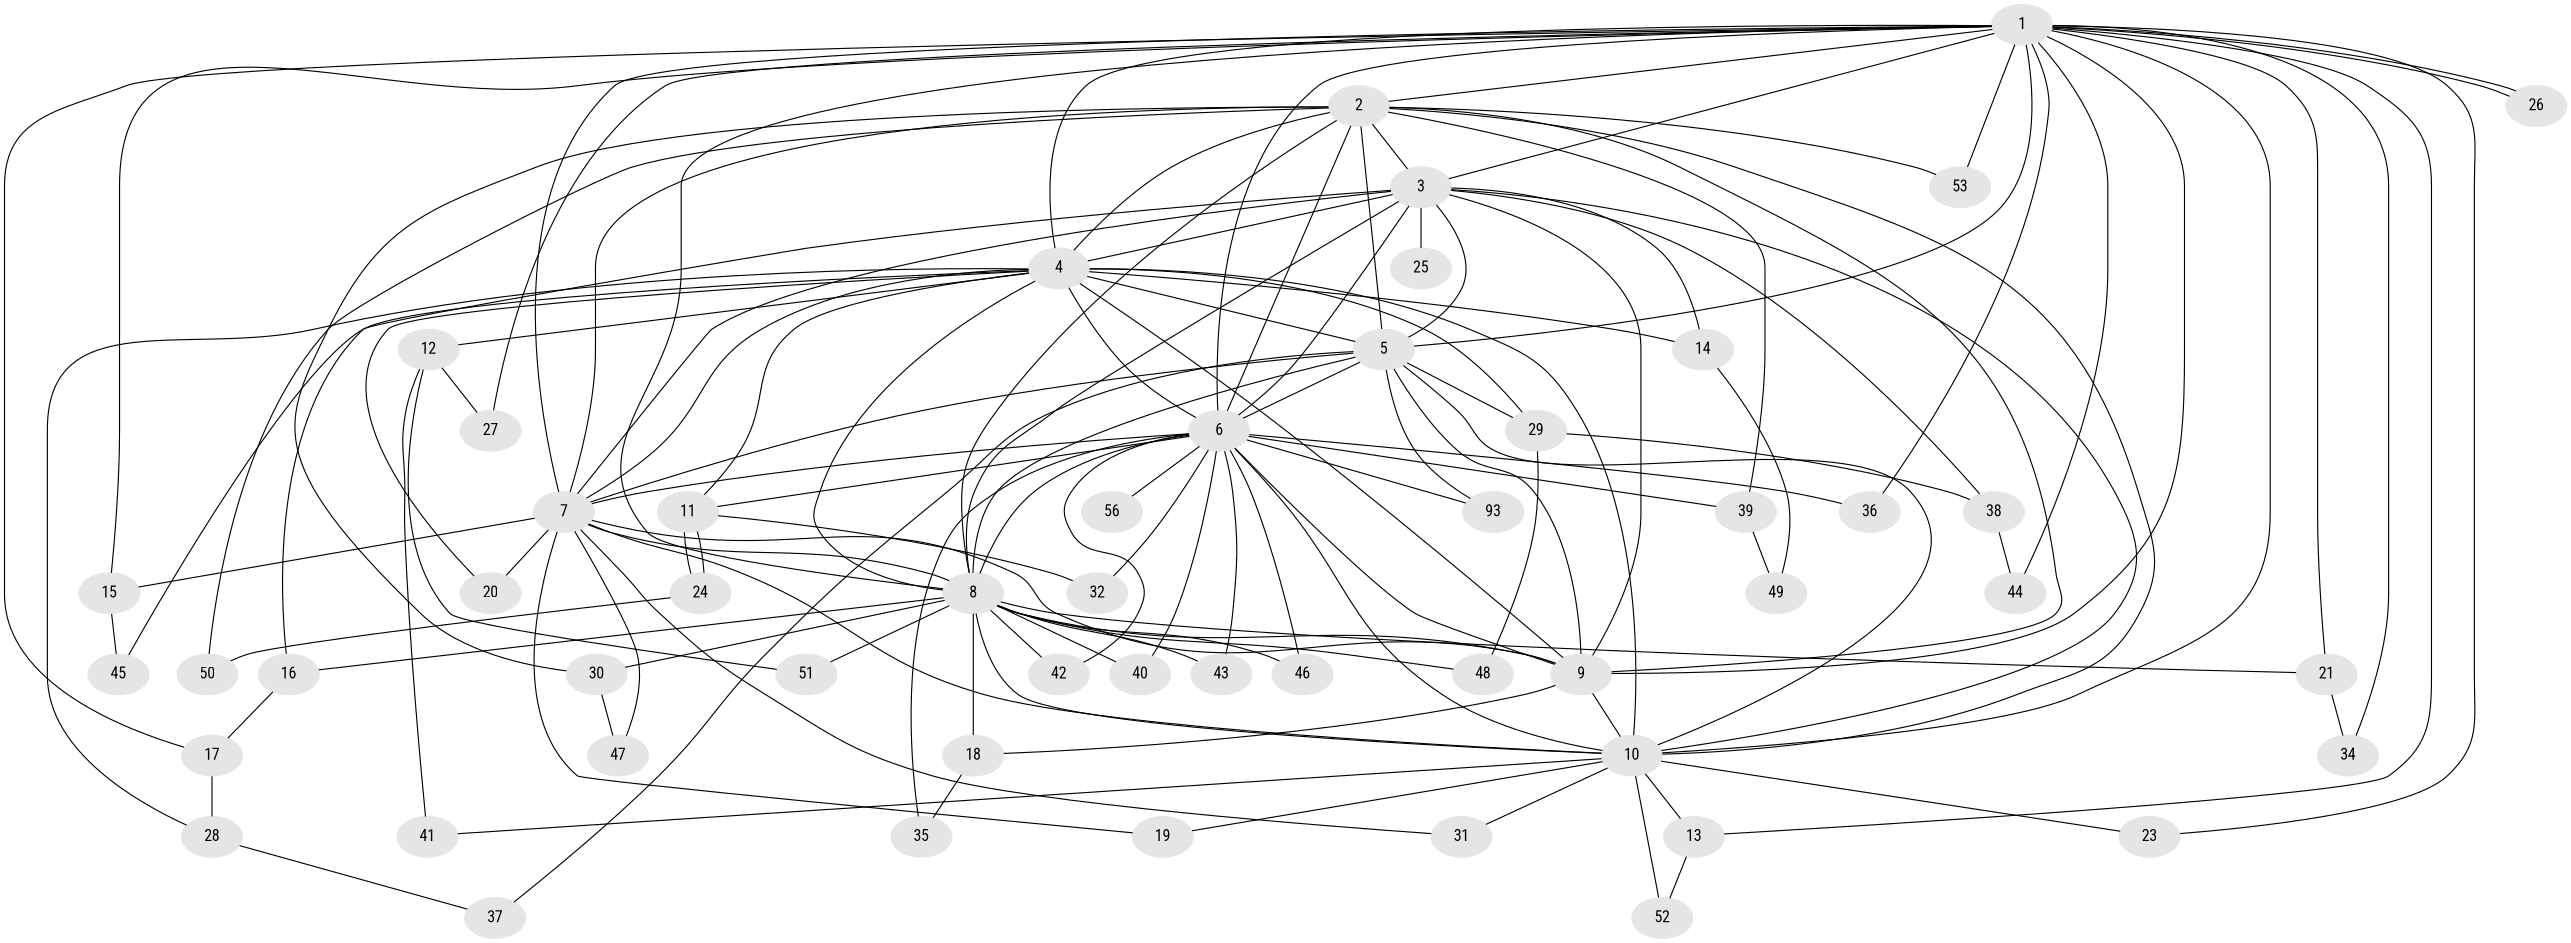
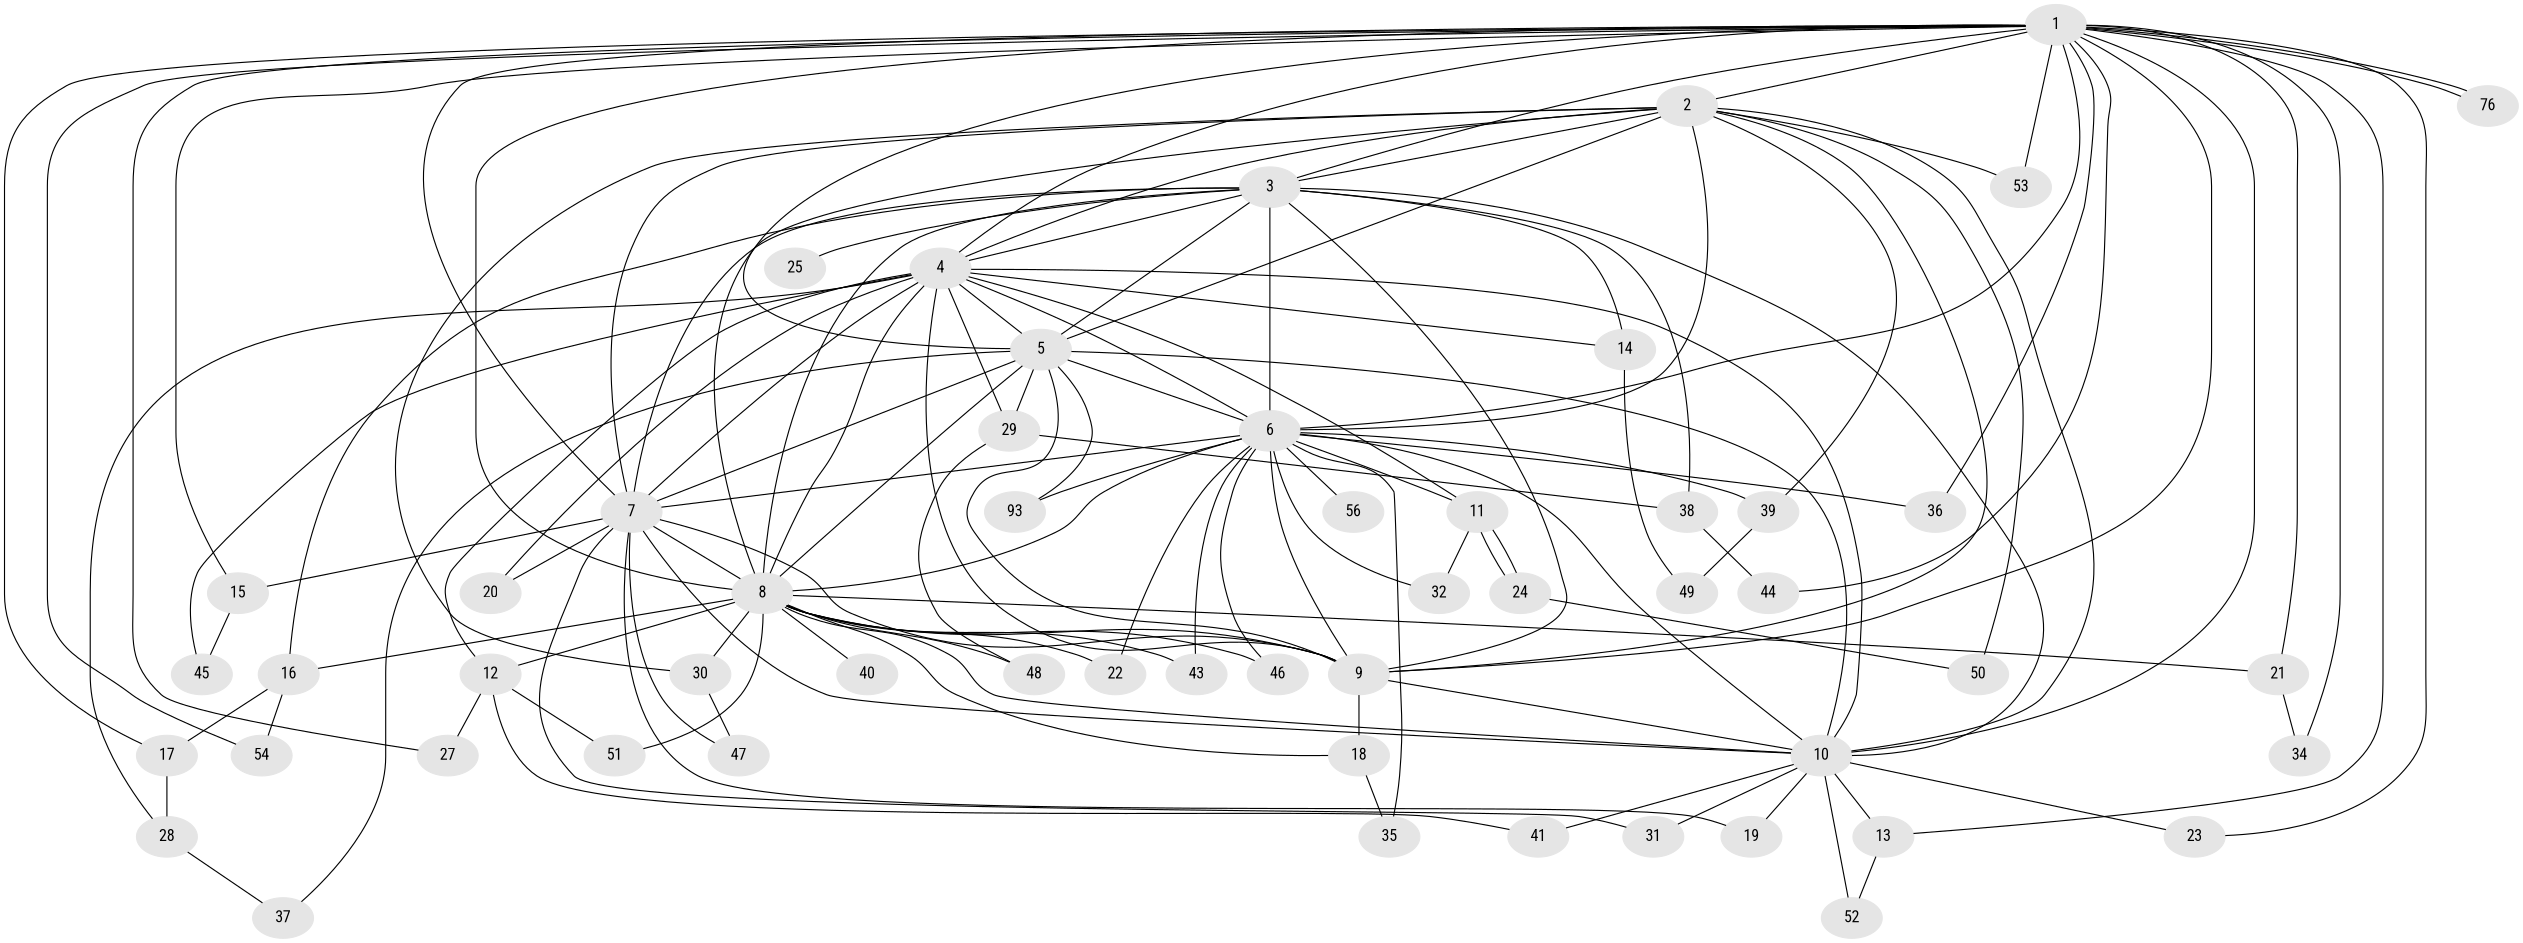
node "26": label "26" -> "76"
edge "6" -- "40": removed
edge "8" -- "12": added
node "42": label "42" -> "22"
node "54": added
